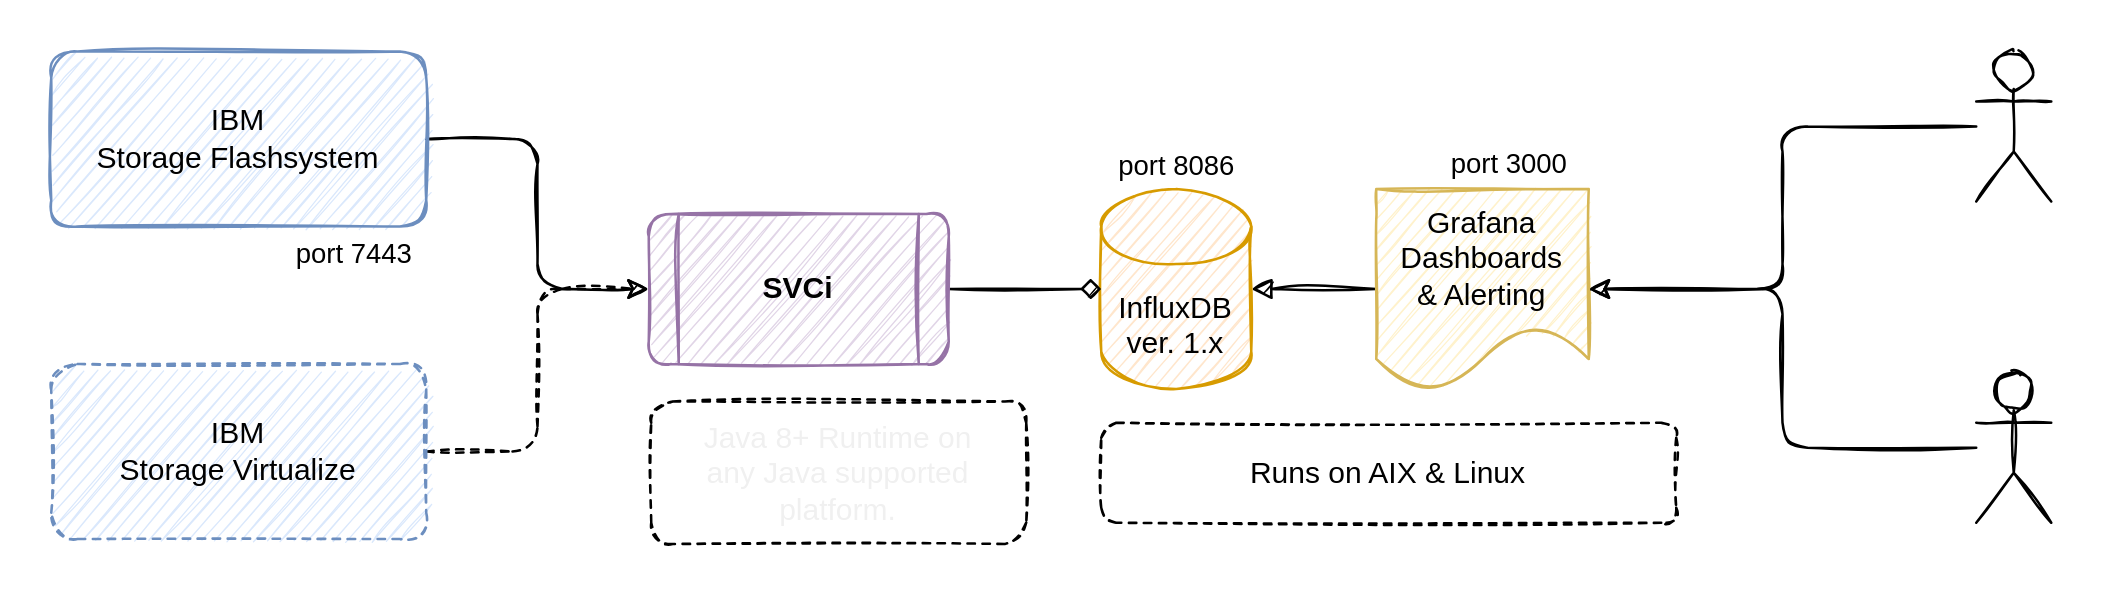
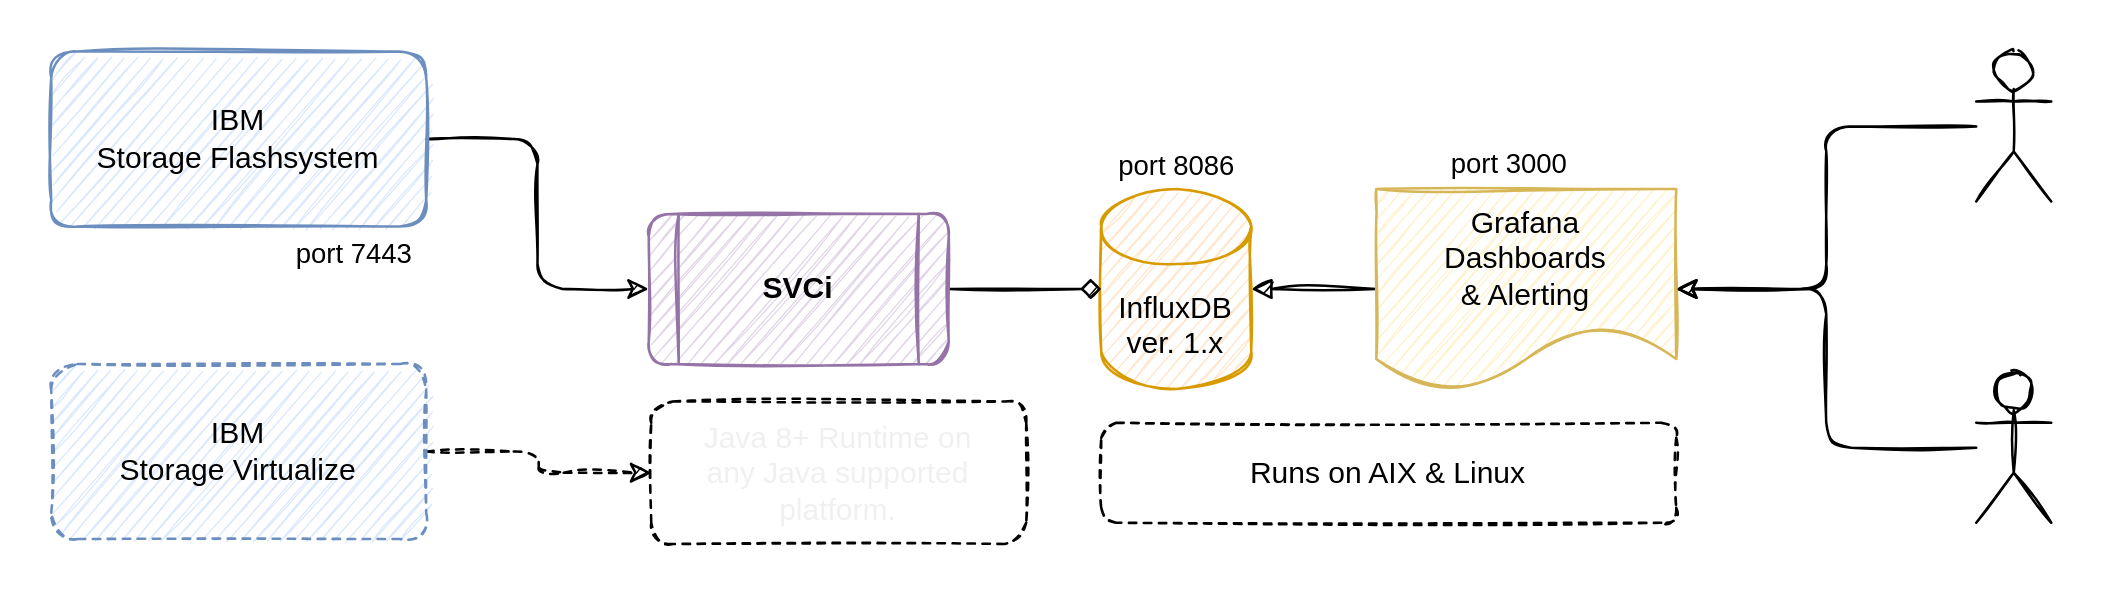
node "Grafana Dashboards & Alerting": size 213x200 -> 300x200
edge "IBM Storage Virtualize" -> "SVCi": now "IBM Storage Virtualize" -> "Java 8+ Runtime on any Java supported platform."
